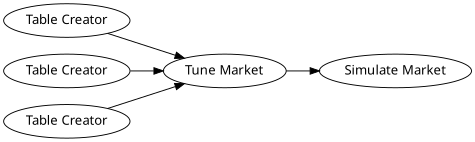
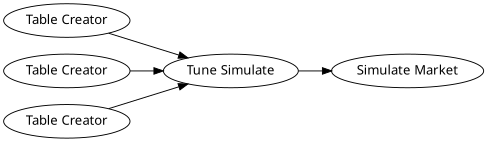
node "Tune Market": label "Tune Market" -> "Tune Simulate"
